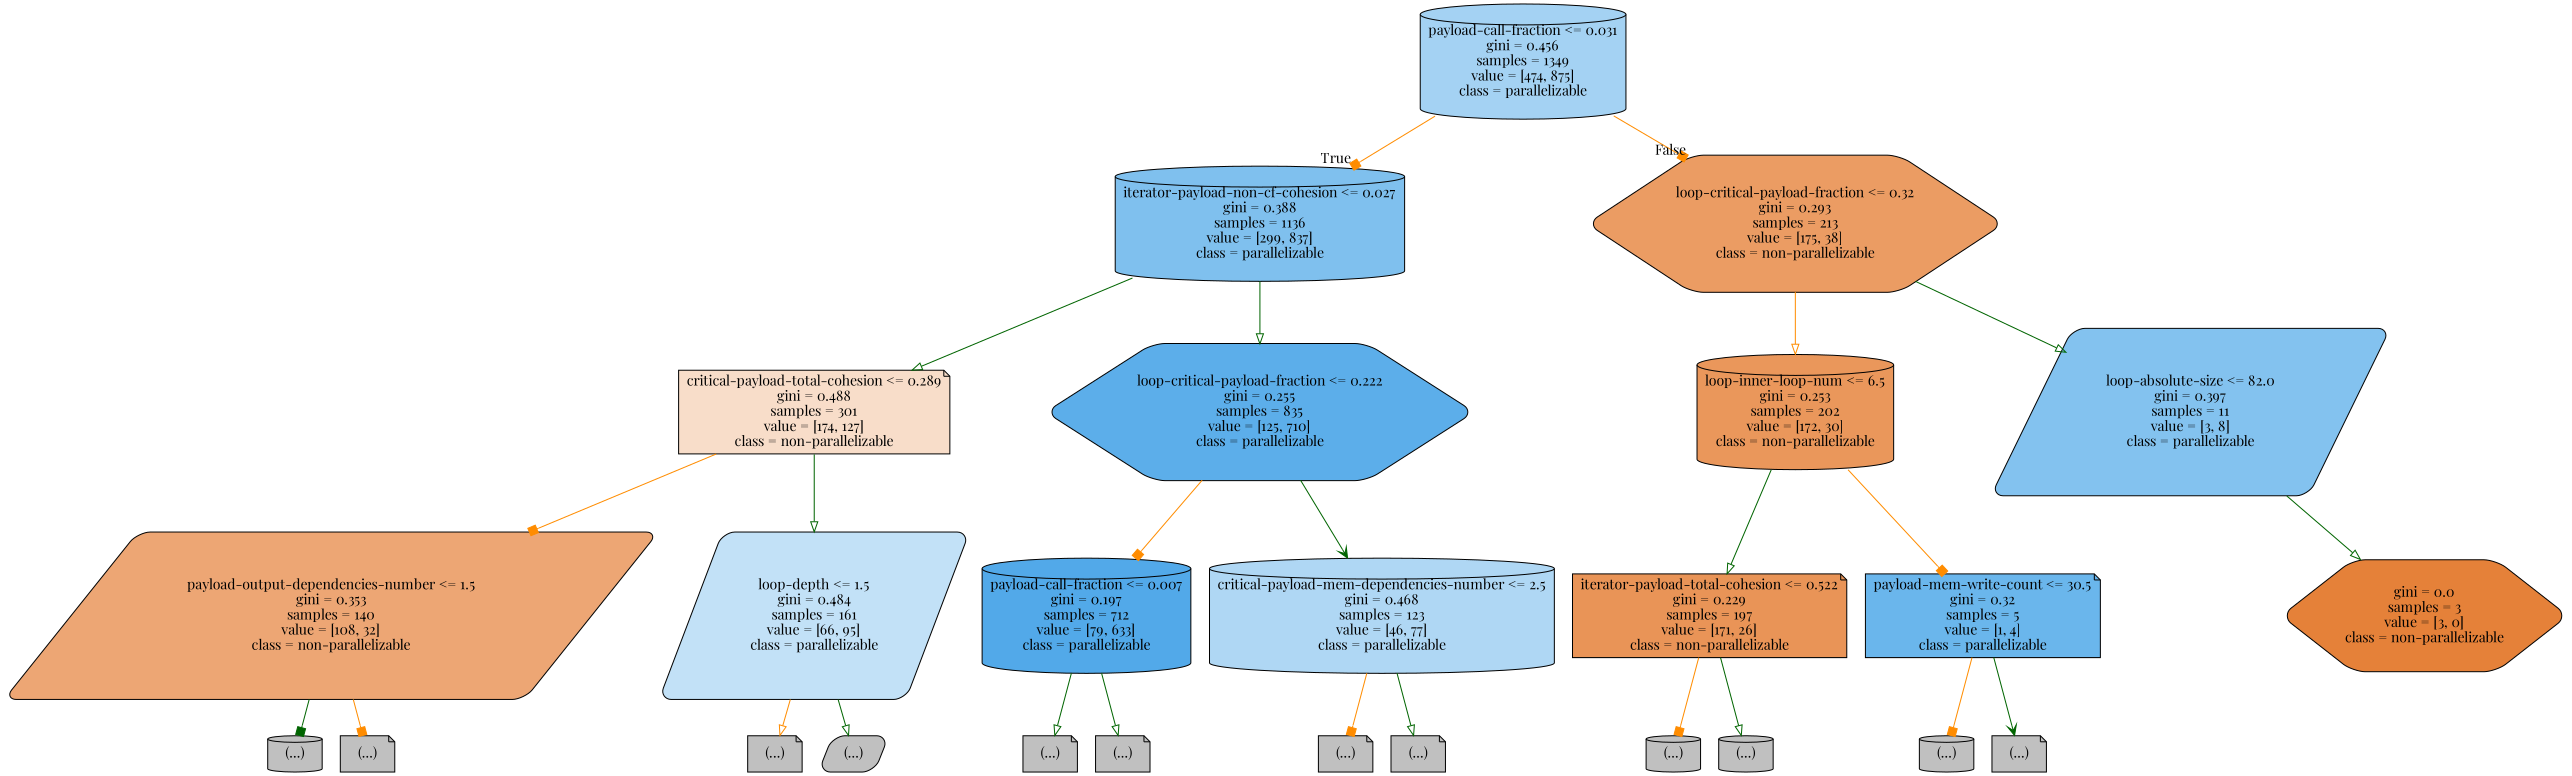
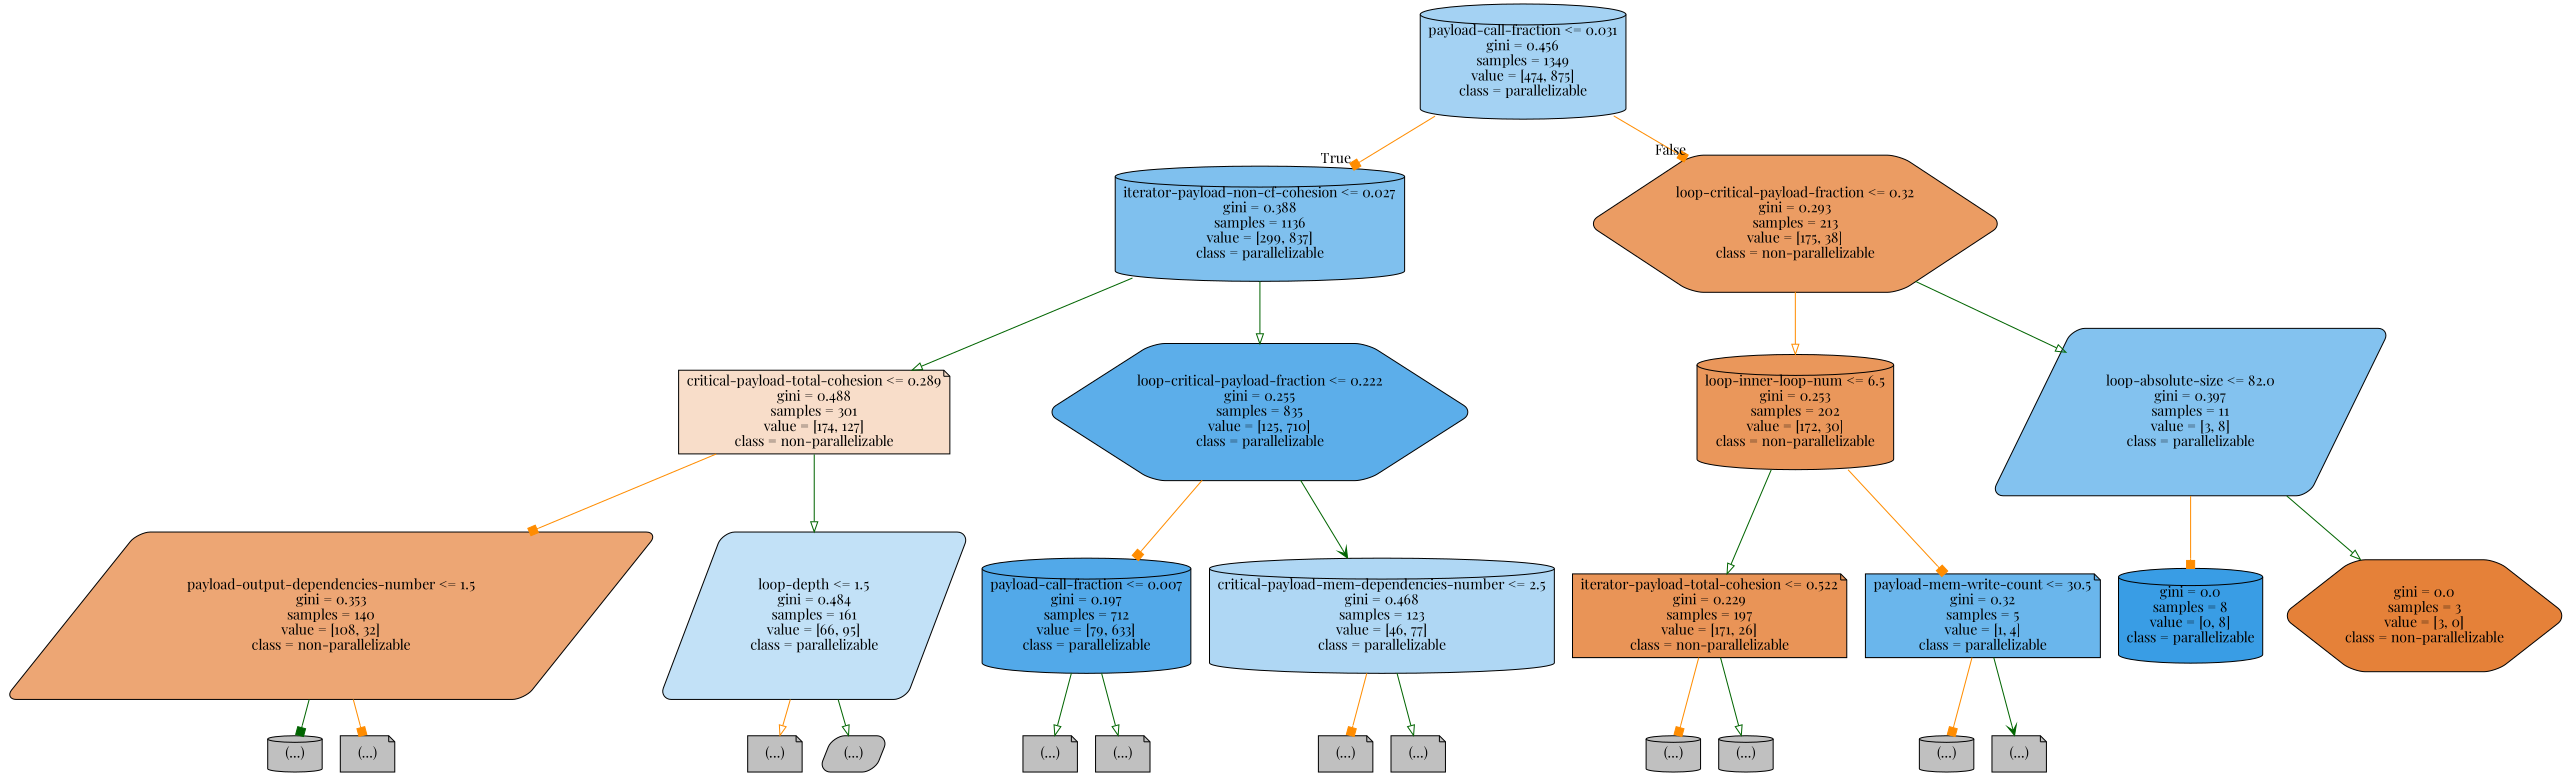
node "gini = 0.0 samples = 8 value = [0, 8] class = parallelizable": added
